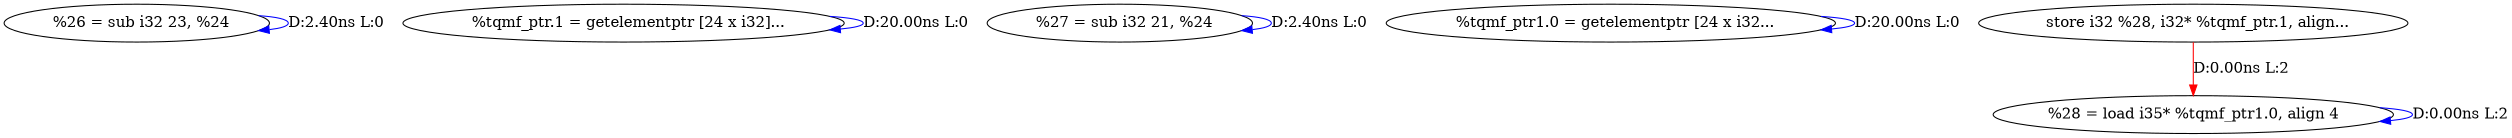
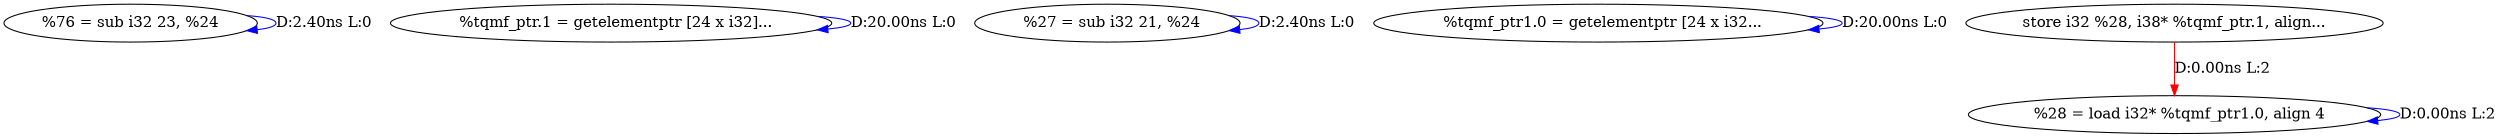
node "%26 = sub i32 23, %24": label "%26 = sub i32 23, %24" -> "%76 = sub i32 23, %24"
node "store i32 %28, i32* %tqmf_ptr.1, align...": label "store i32 %28, i32* %tqmf_ptr.1, align..." -> "store i32 %28, i38* %tqmf_ptr.1, align..."
node "%28 = load i35* %tqmf_ptr1.0, align 4": label "%28 = load i35* %tqmf_ptr1.0, align 4" -> "%28 = load i32* %tqmf_ptr1.0, align 4"
